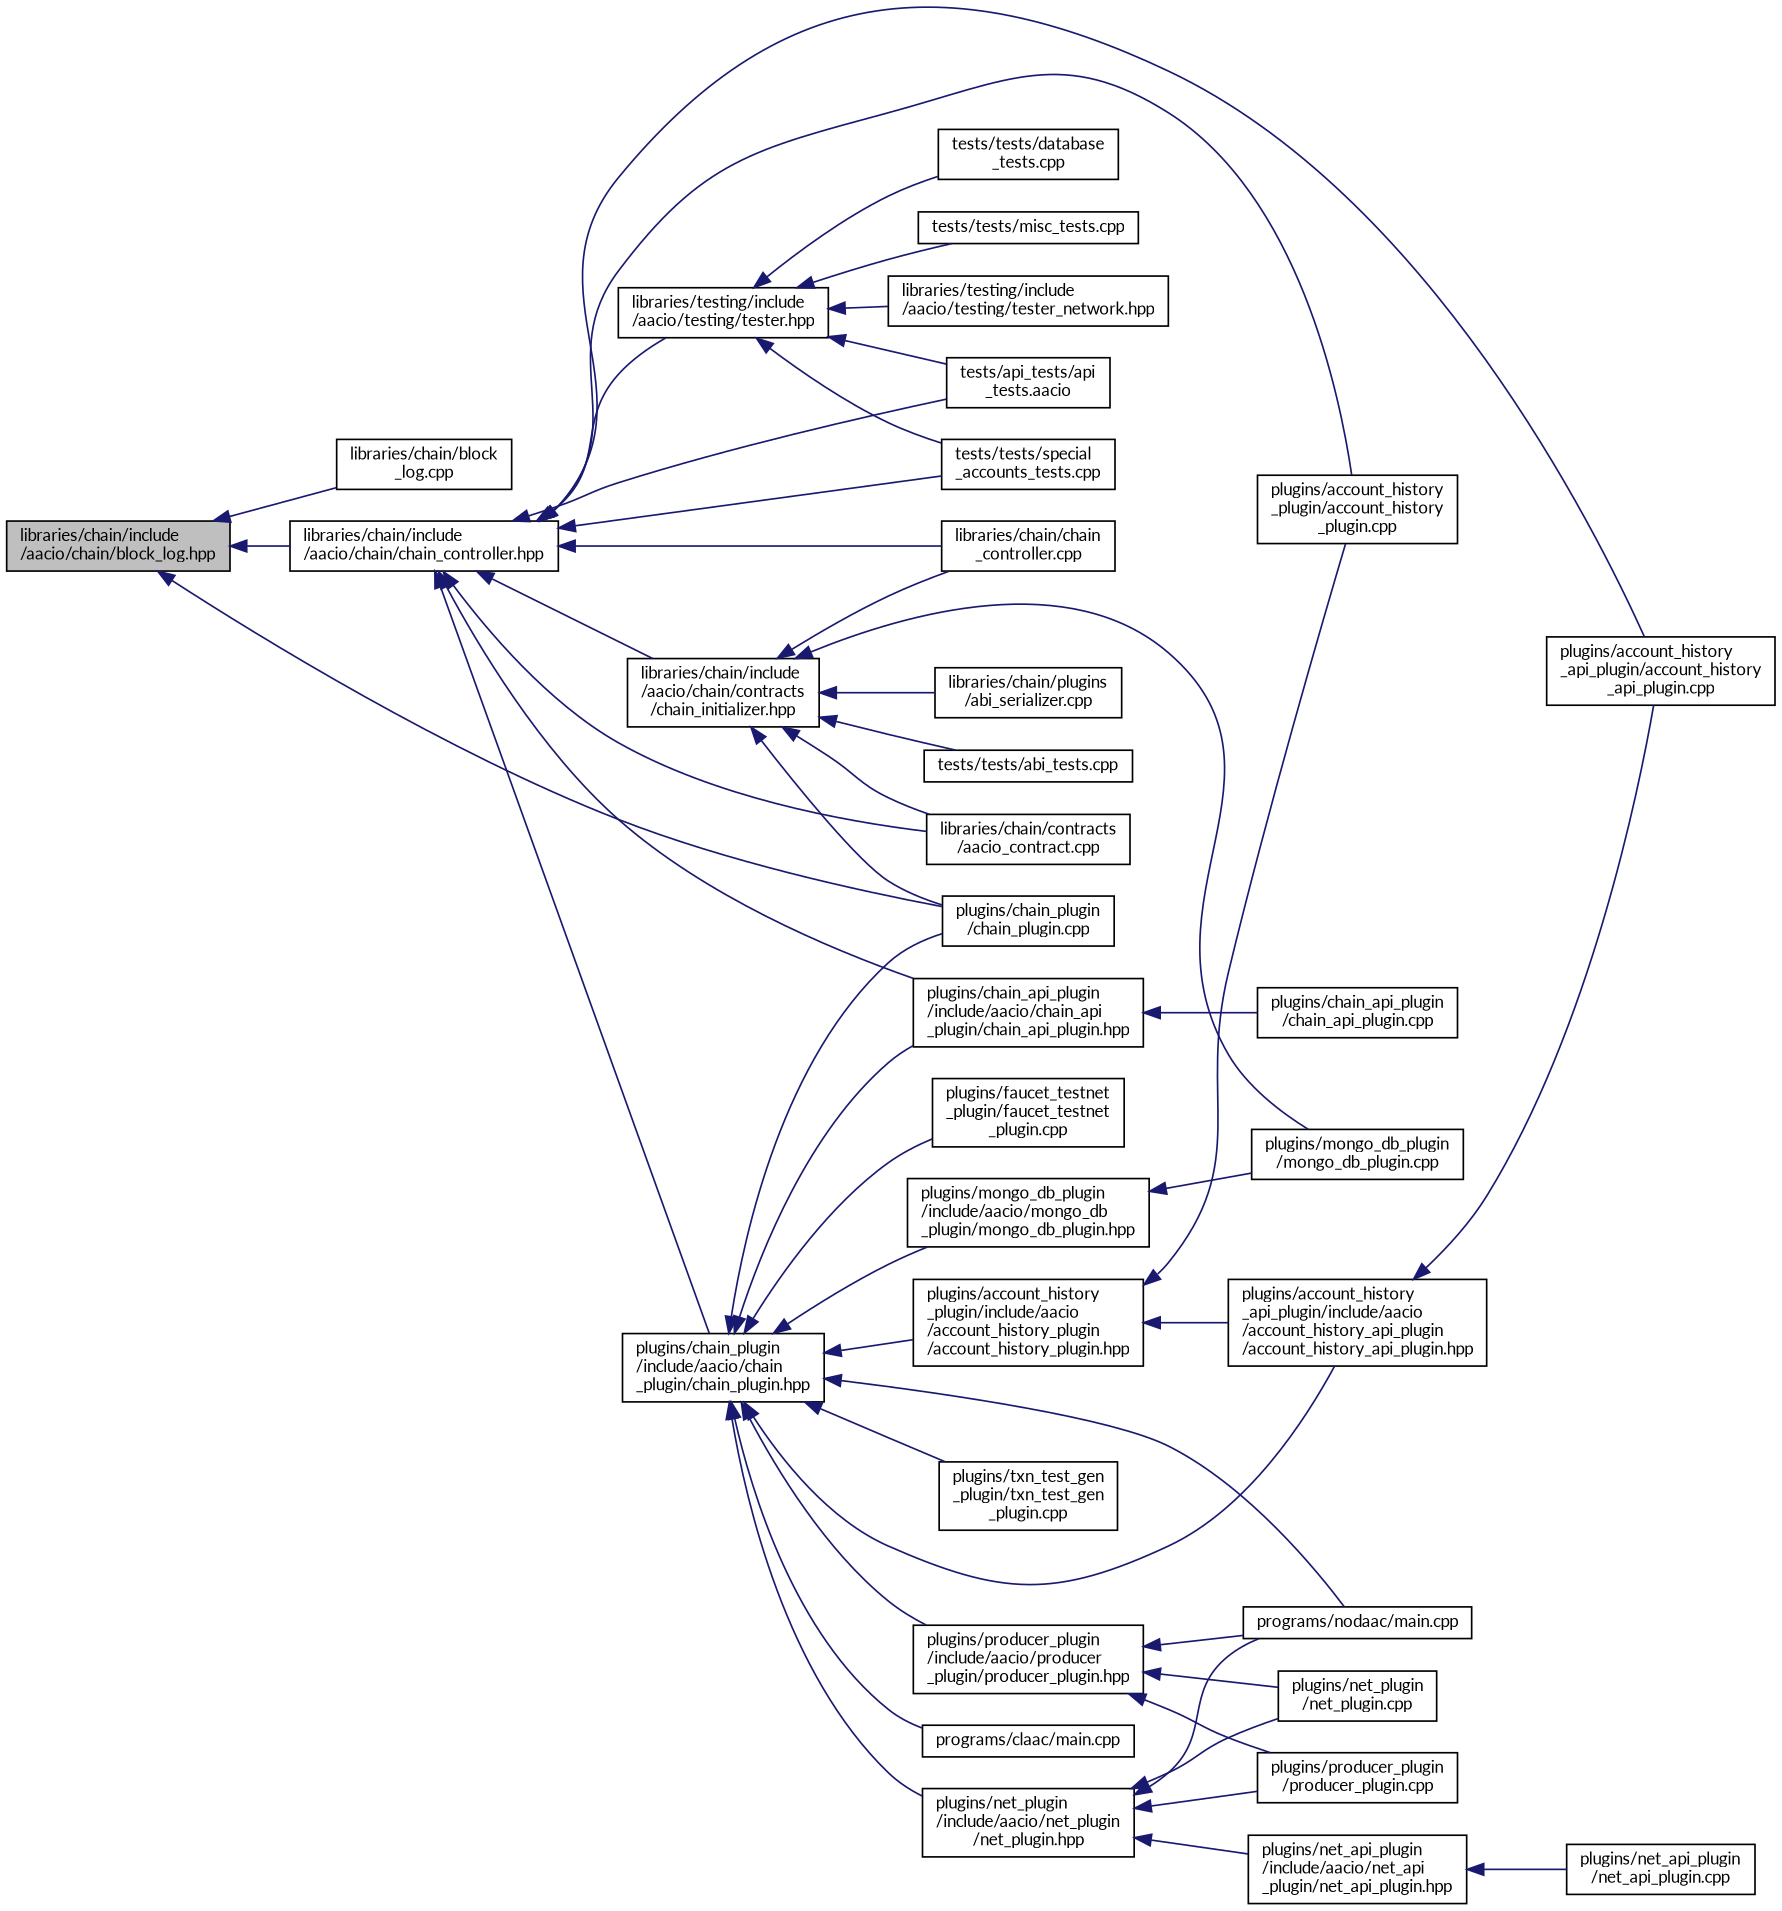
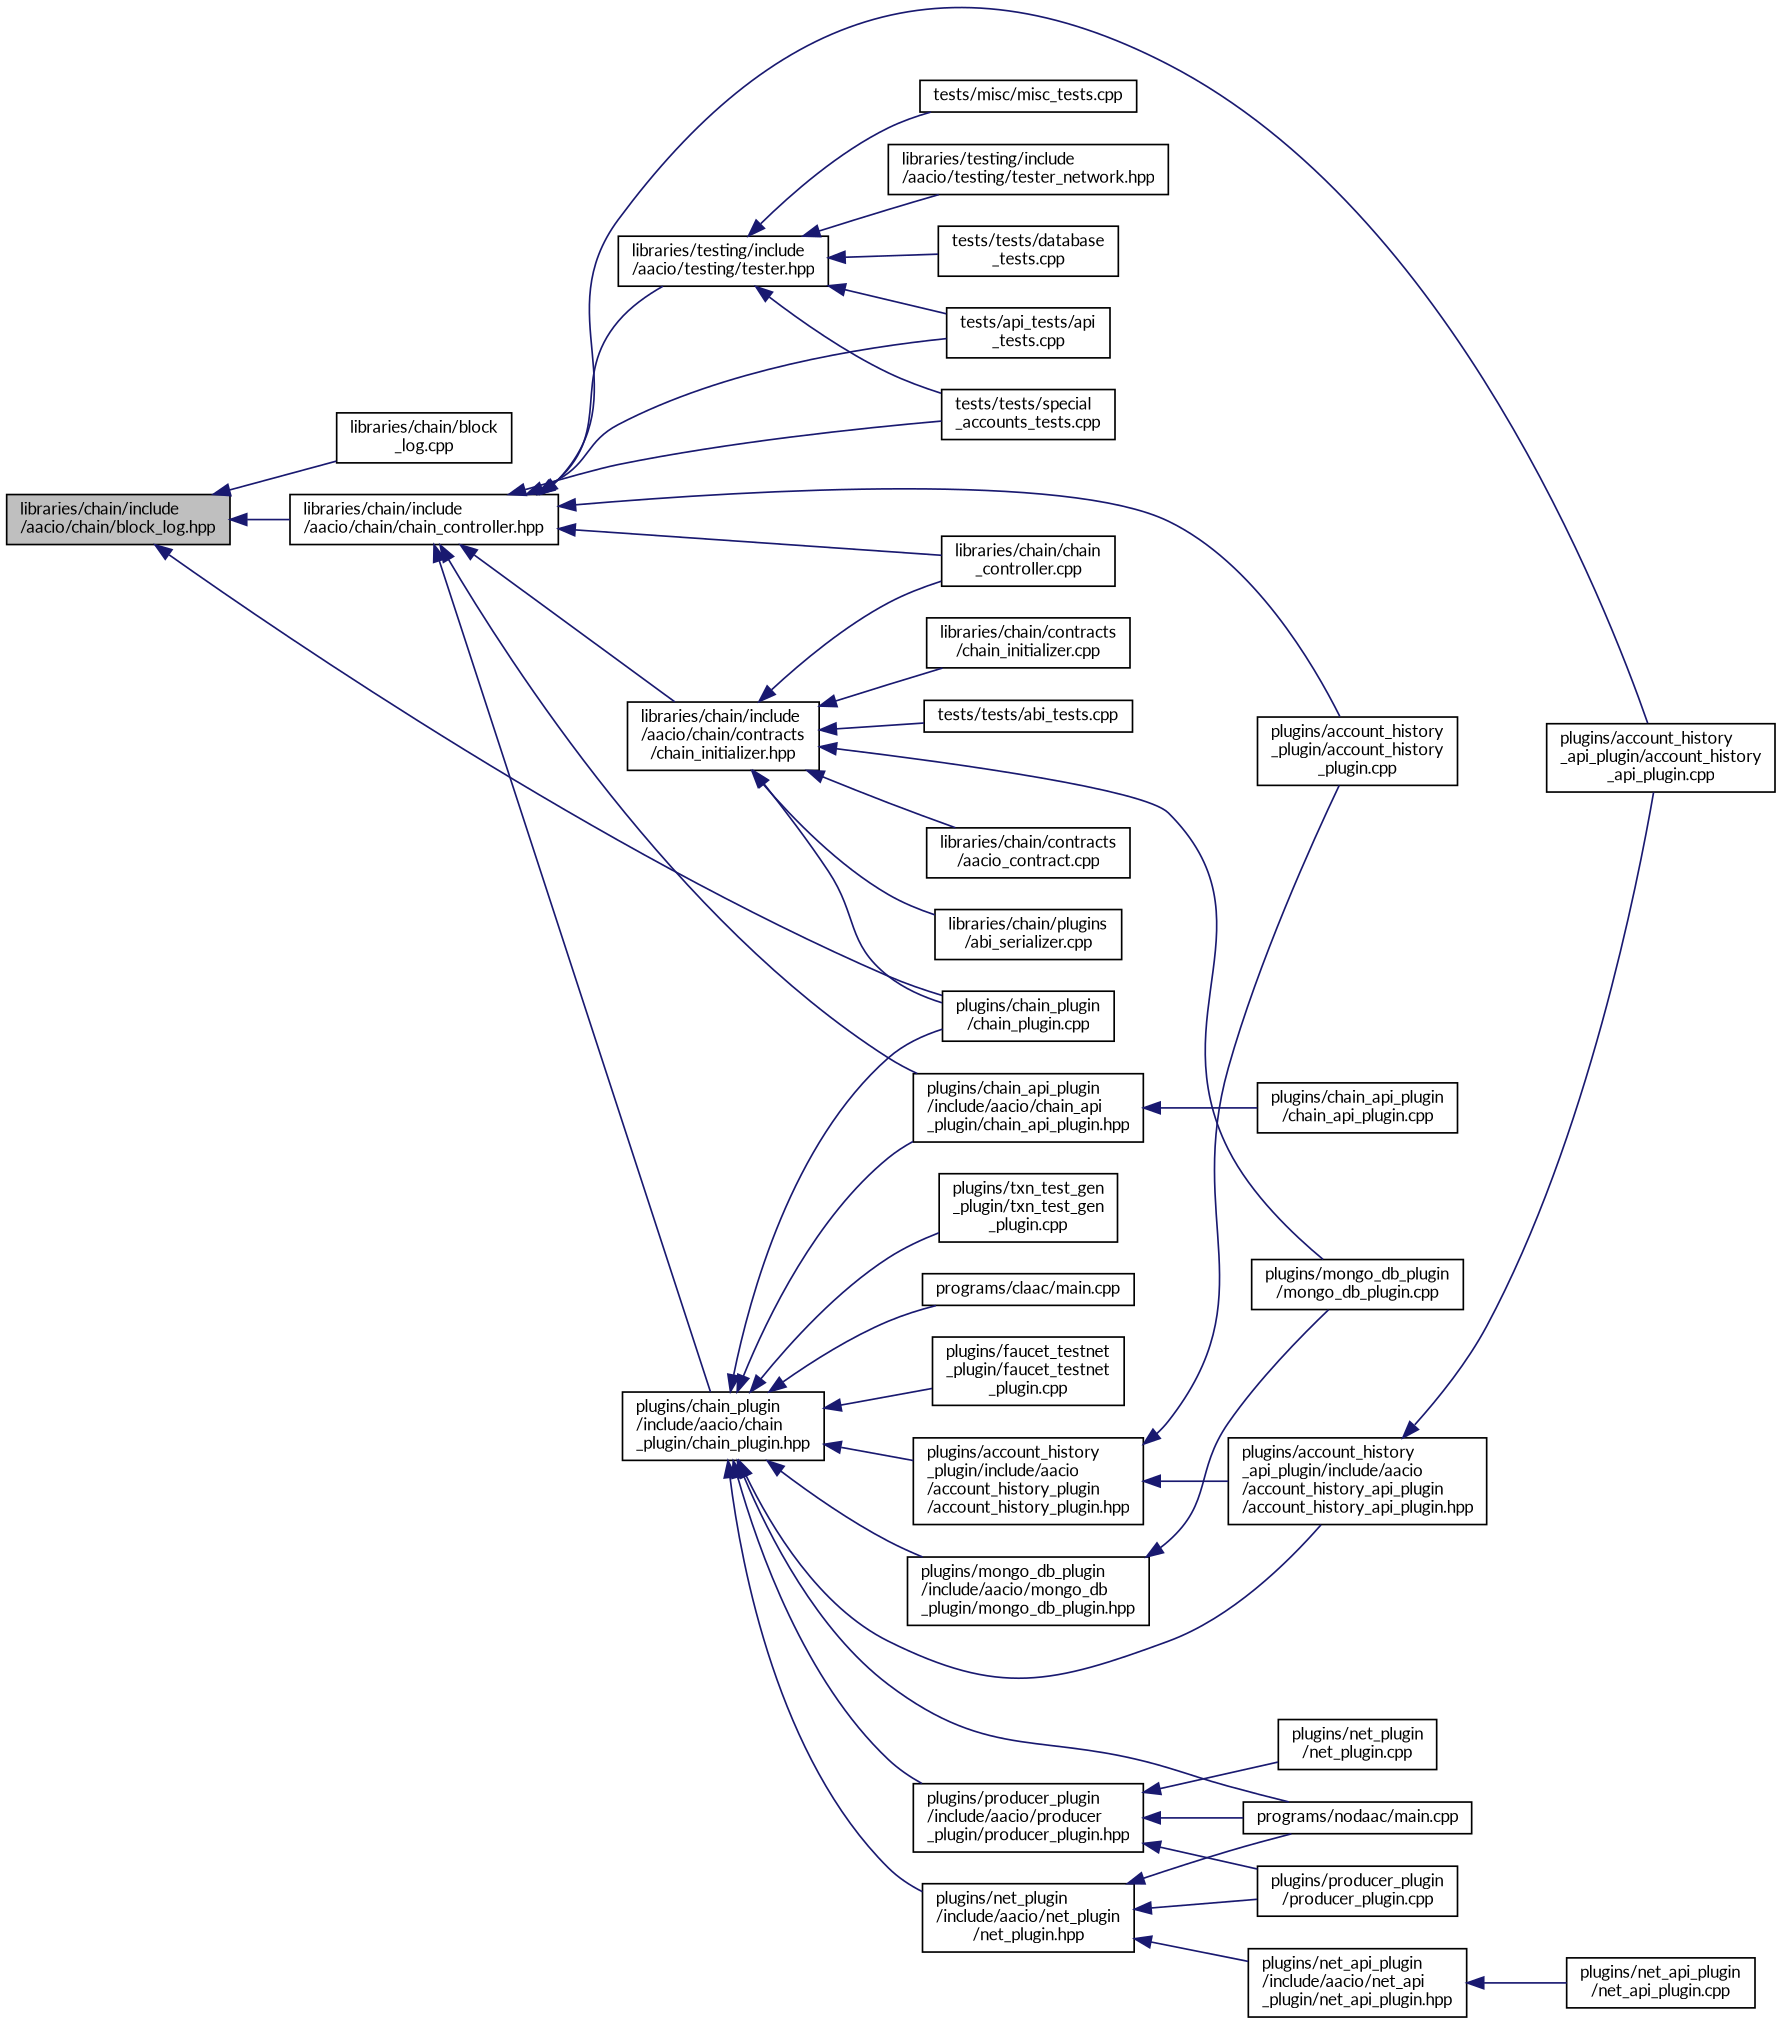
node "tests/tests/misc_tests.cpp": label "tests/tests/misc_tests.cpp" -> "tests/misc/misc_tests.cpp"
node "tests/api_tests/api _tests.aacio": label "tests/api_tests/api _tests.aacio" -> "tests/api_tests/api _tests.cpp"
node "libraries/chain/contracts /chain_initializer.cpp": added
edge "libraries/chain/contracts /aacio_contract.cpp" -> "libraries/chain/include /aacio/chain/chain_controller.hpp": removed
edge "plugins/net_plugin /net_plugin.cpp" -> "plugins/net_plugin /include/aacio/net_plugin /net_plugin.hpp": removed
